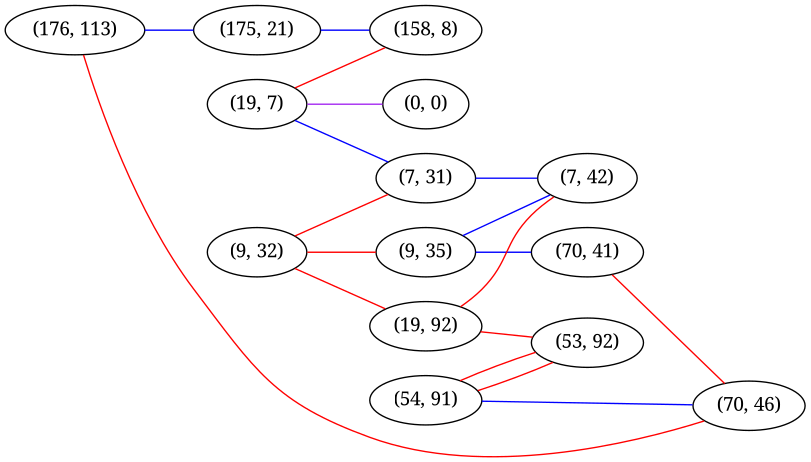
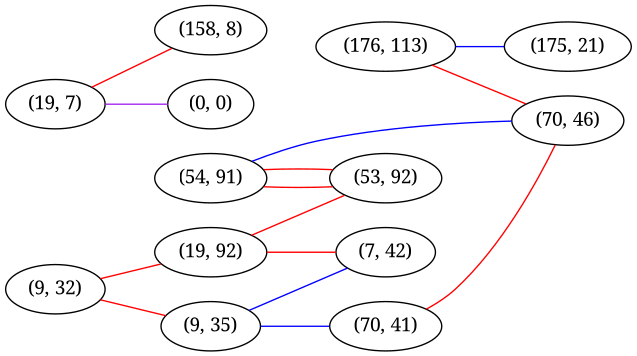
edge "(175, 21)" -- "(158, 8)": removed
node "(7, 31)": removed
